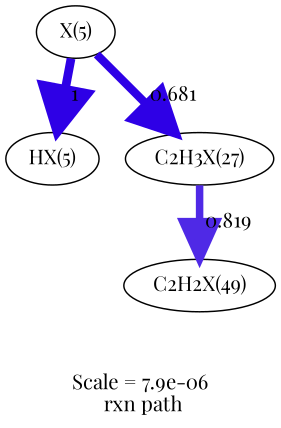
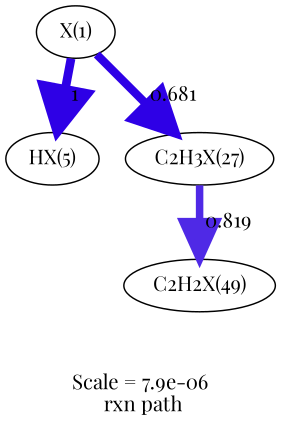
node "X(5)": label "X(5)" -> "X(1)"
